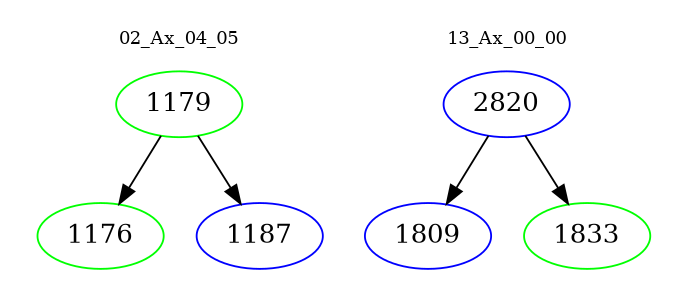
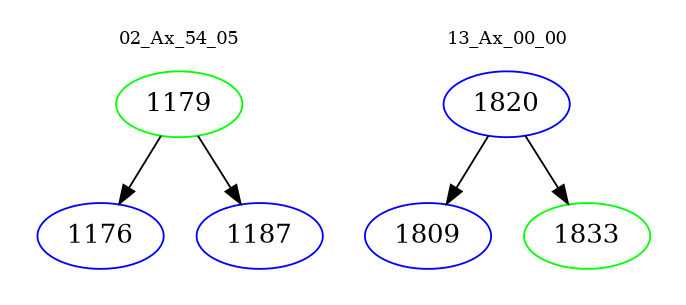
cluster "02_Ax_04_05": label "02_Ax_04_05" -> "02_Ax_54_05"
node "2820": label "2820" -> "1820"
node "1176": color green -> blue
